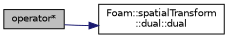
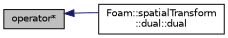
edge "operator*" -> "Foam::spatialTransform ::dual::dual": reversed
